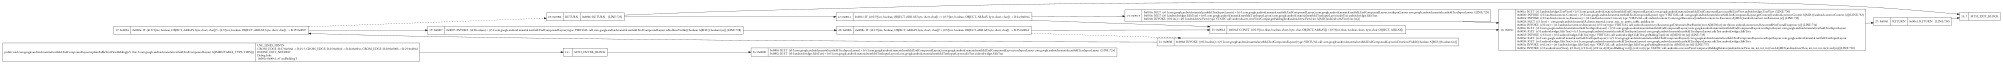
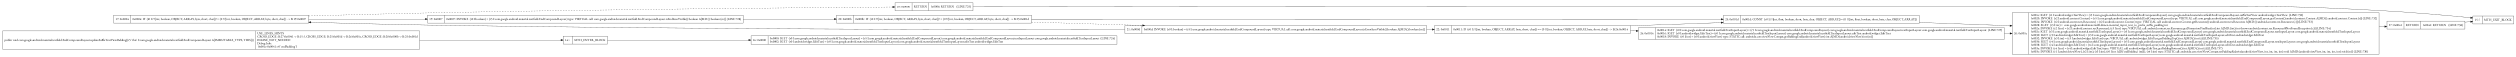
edge "18: 0x0006" -> "22: 0x0011": now "21: 0x000d" -> "22: 0x0011"
